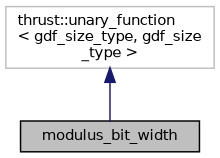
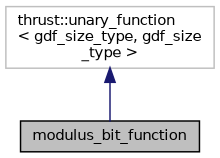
node "modulus_bit_width": label "modulus_bit_width" -> "modulus_bit_function"
